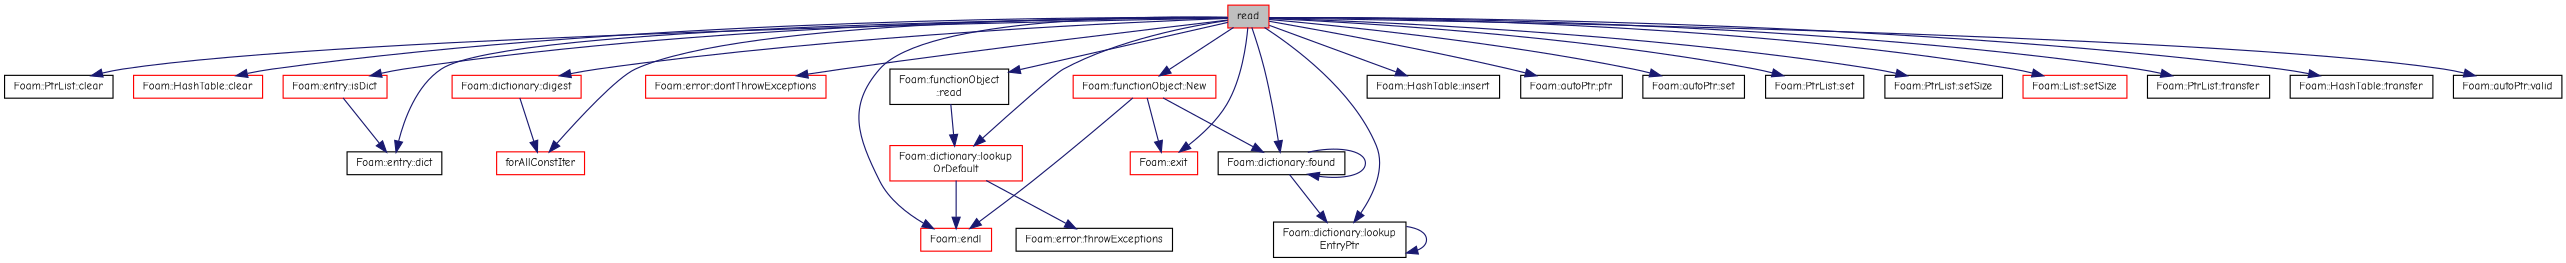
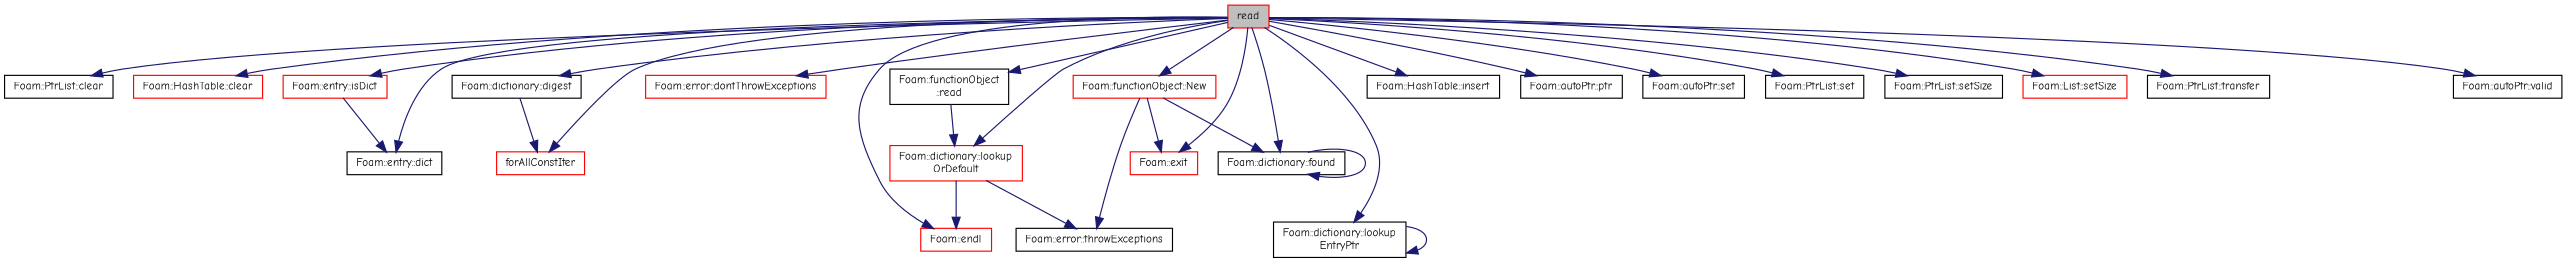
node "Foam::dictionary::digest": color red -> black
node "Foam::HashTable::transfer": removed
edge "Foam::functionObject::New" -> "Foam::endl": now "Foam::functionObject::New" -> "Foam::error::throwExceptions"
edge "Foam::dictionary::found" -> "Foam::dictionary::lookup EntryPtr": removed
